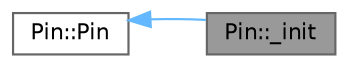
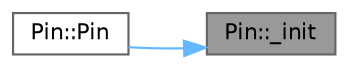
edge "Pin::_init" -> "Pin::Pin": reversed
